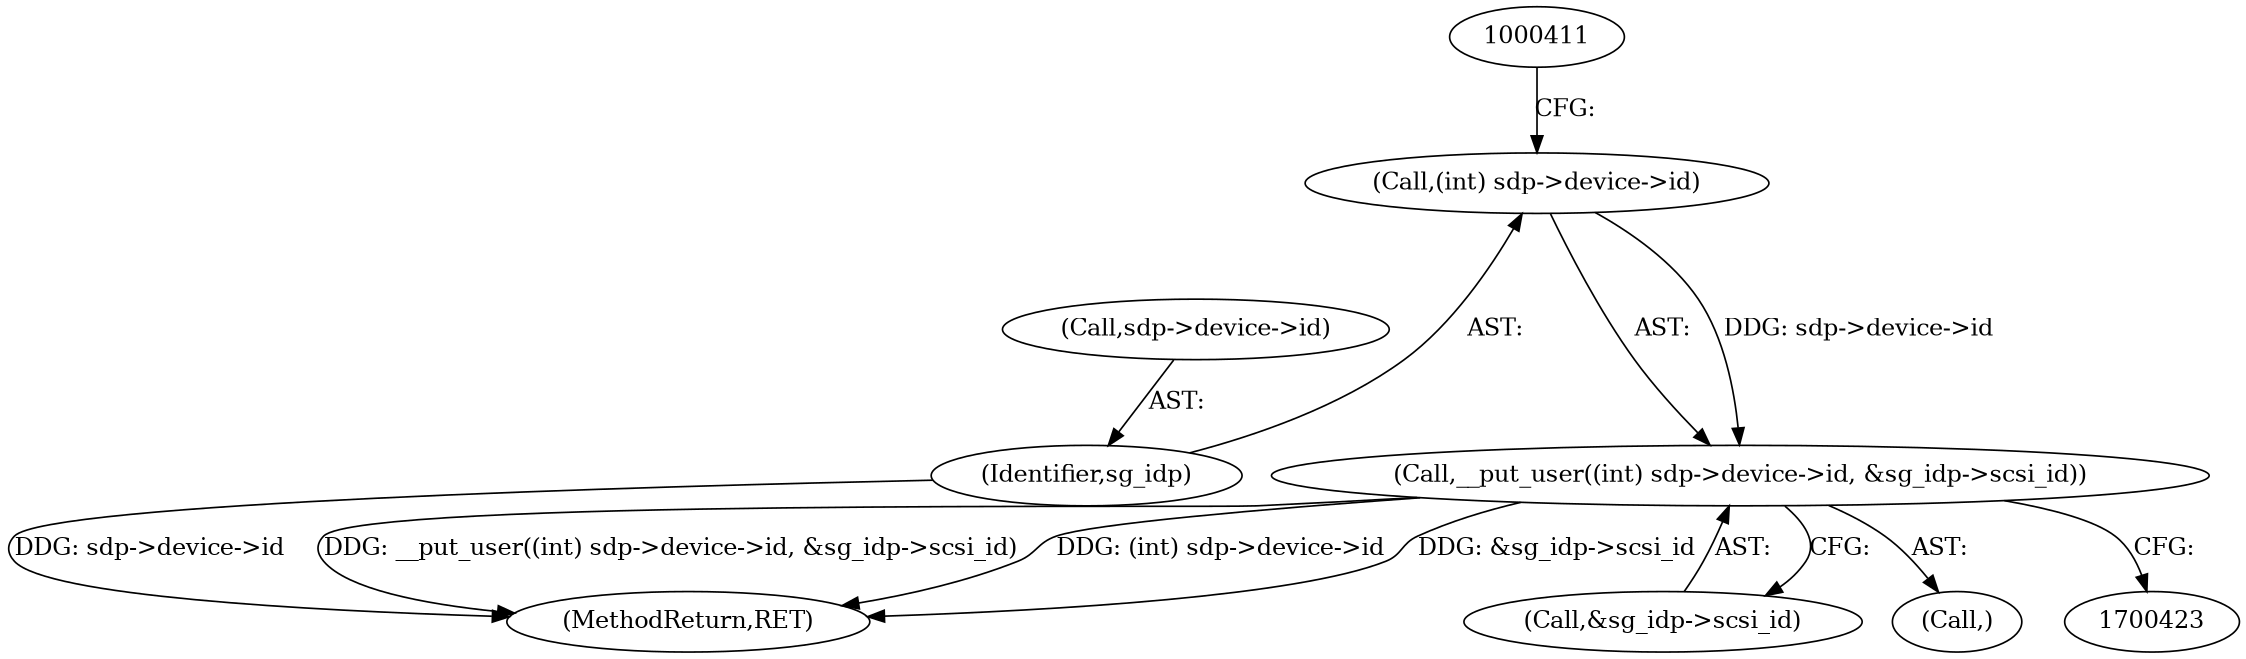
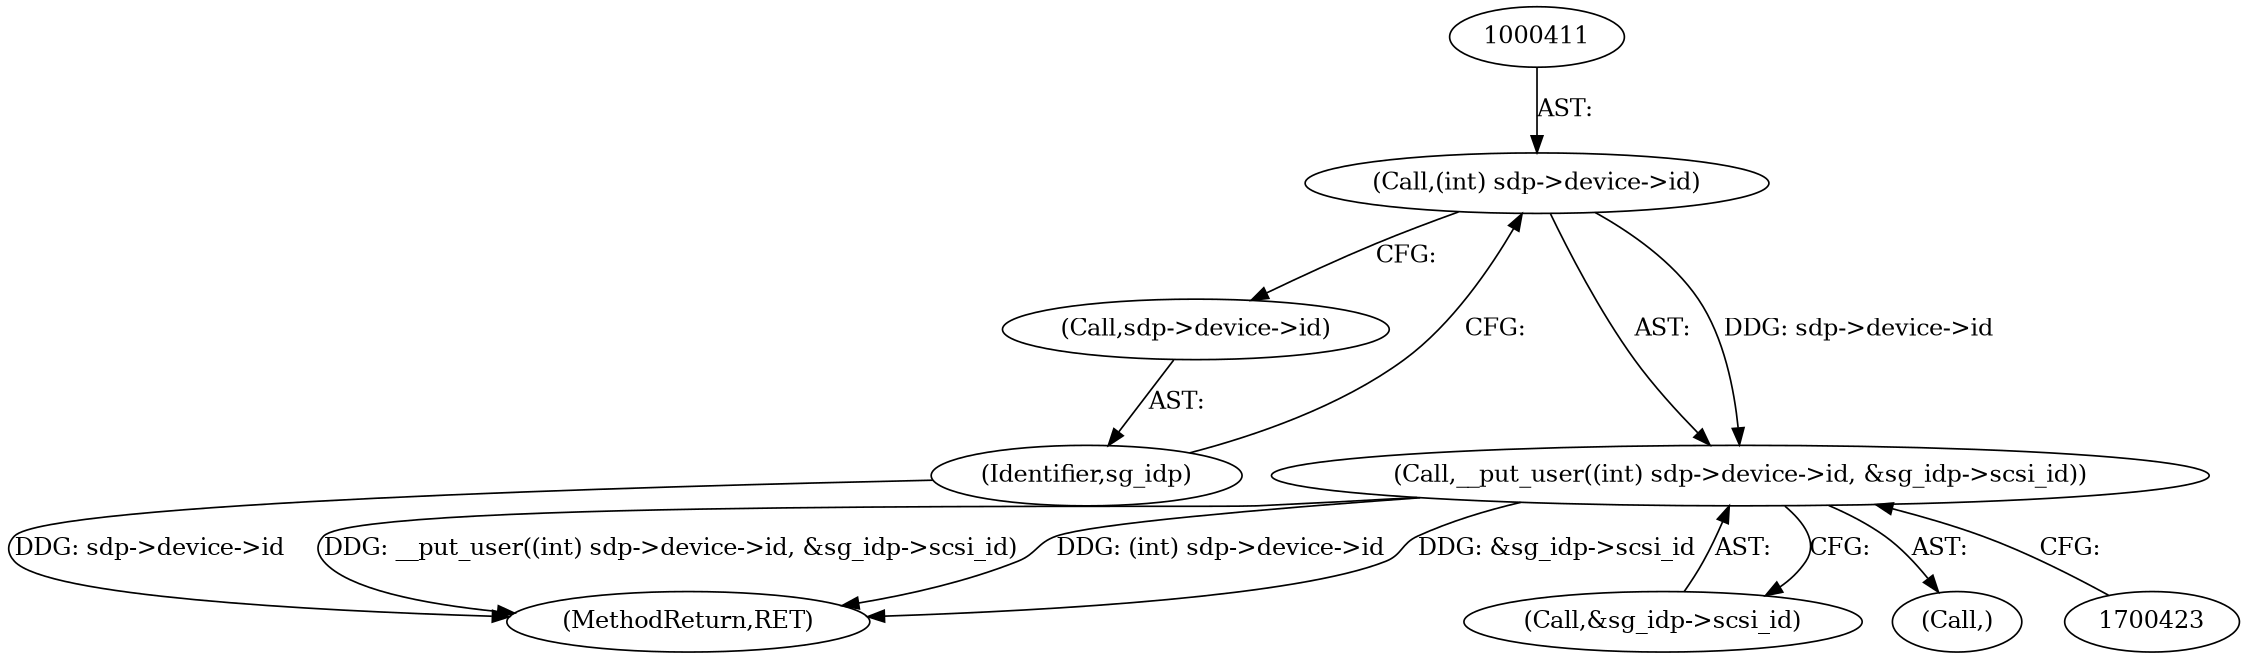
edge "1000411" -> "(Call,(int) sdp->device->id)": label "CFG: " -> "AST: "
edge "(Call,(int) sdp->device->id)" -> "(Call,sdp->device->id)": added, label "CFG:"
edge "(Identifier,sg_idp)" -> "(Call,(int) sdp->device->id)": label "AST: " -> "CFG: "
edge "(Call,__put_user((int) sdp->device->id, &sg_idp->scsi_id))" -> "1700423": reversed
